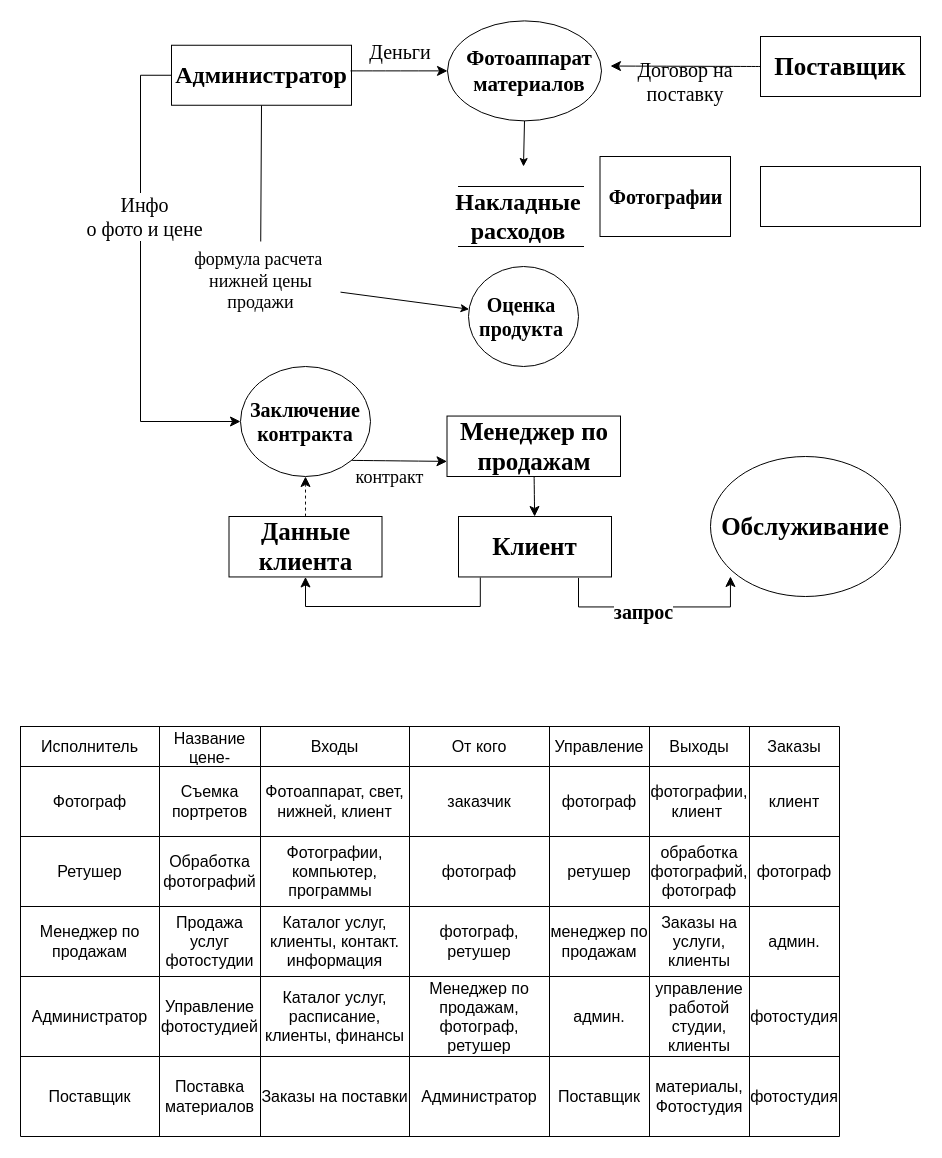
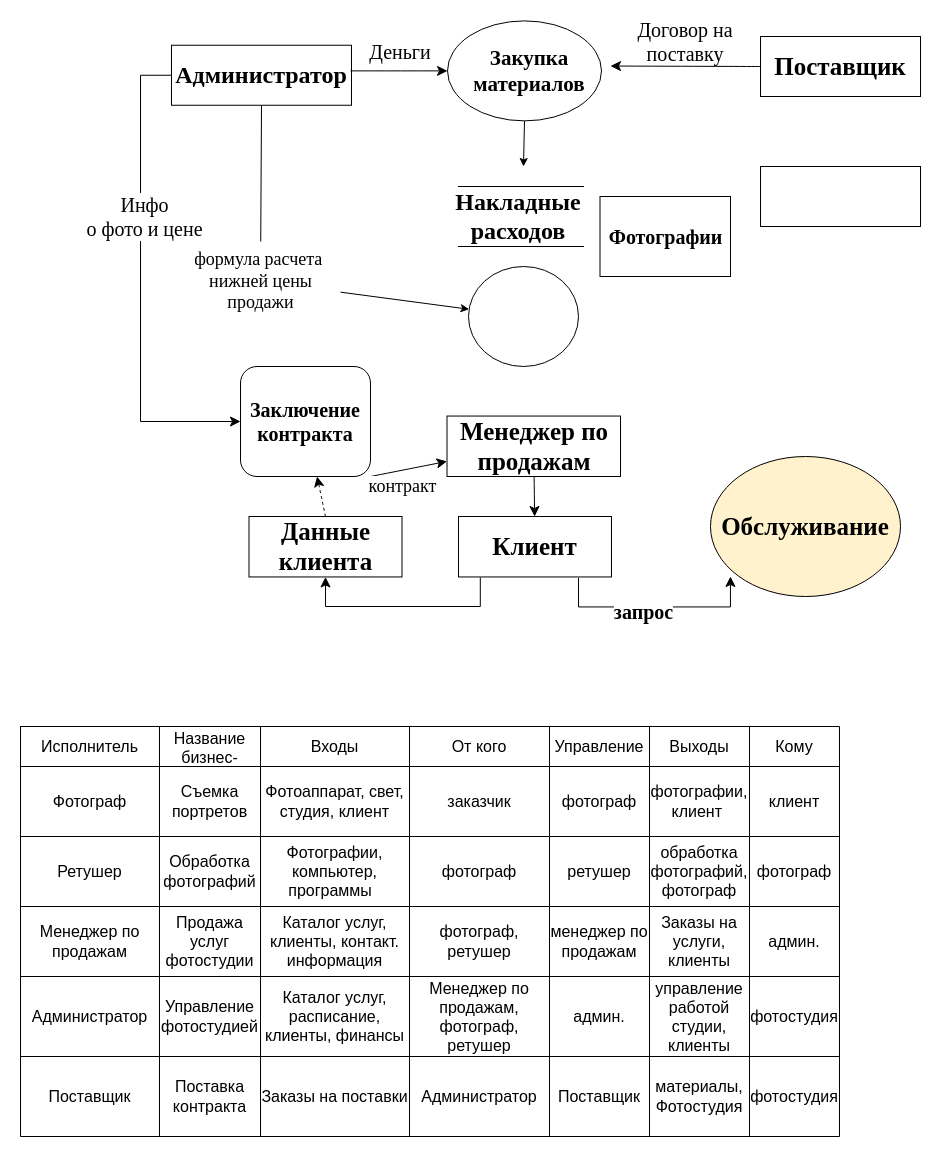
node "Фотоаппарат материалов": label "Фотоаппарат материалов" -> "Закупка материалов"
node "Договор на поставку": moved (686, 82) -> (686, 42)
node "Фотографии": moved (665, 197) -> (665, 237)
node "Оценка продукта": removed
node "Заключение контракта": shape ellipse -> rounded rectangle
node "Обслуживание": fillcolor #ffffff -> #fff2cc
node "Данные клиента": moved (306, 547) -> (326, 547)
node "Название цене-процесса": label "Название цене-процесса" -> "Название бизнес-процесса"
node "Заказы": label "Заказы" -> "Кому"
node "Фотоаппарат, свет, нижней, клиент": label "Фотоаппарат, свет, нижней, клиент" -> "Фотоаппарат, свет, студия, клиент"
node "Поставка материалов": label "Поставка материалов" -> "Поставка контракта"
